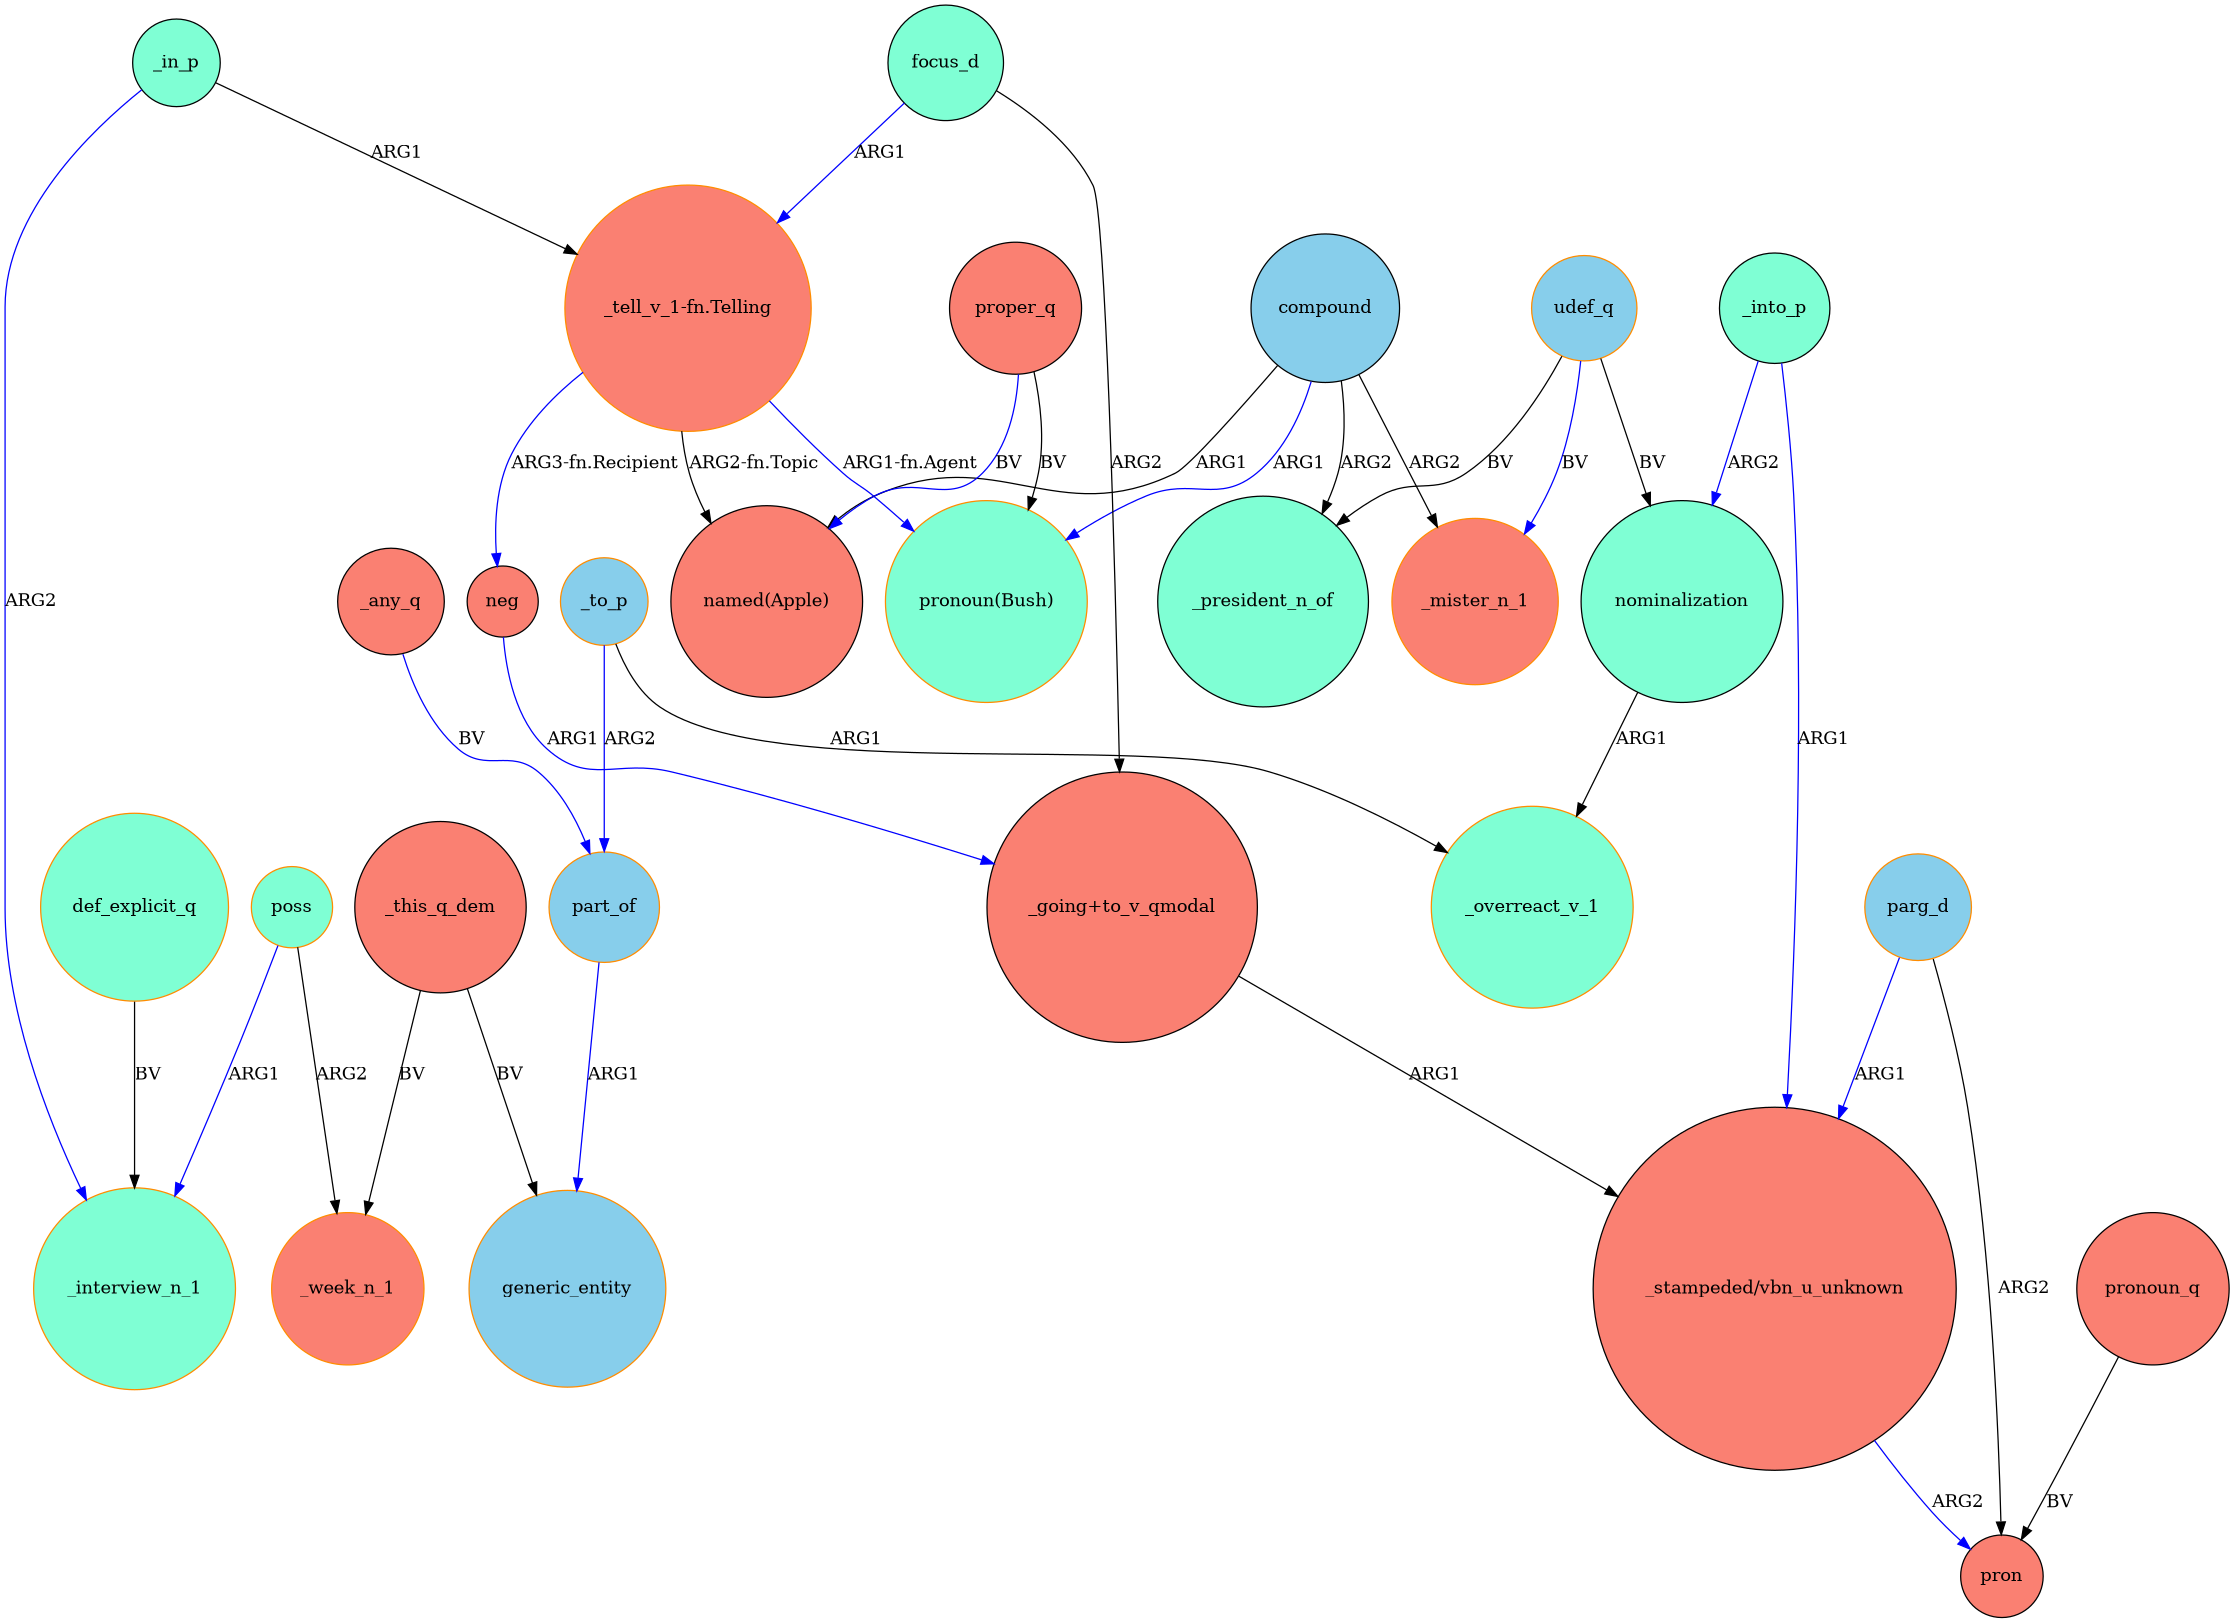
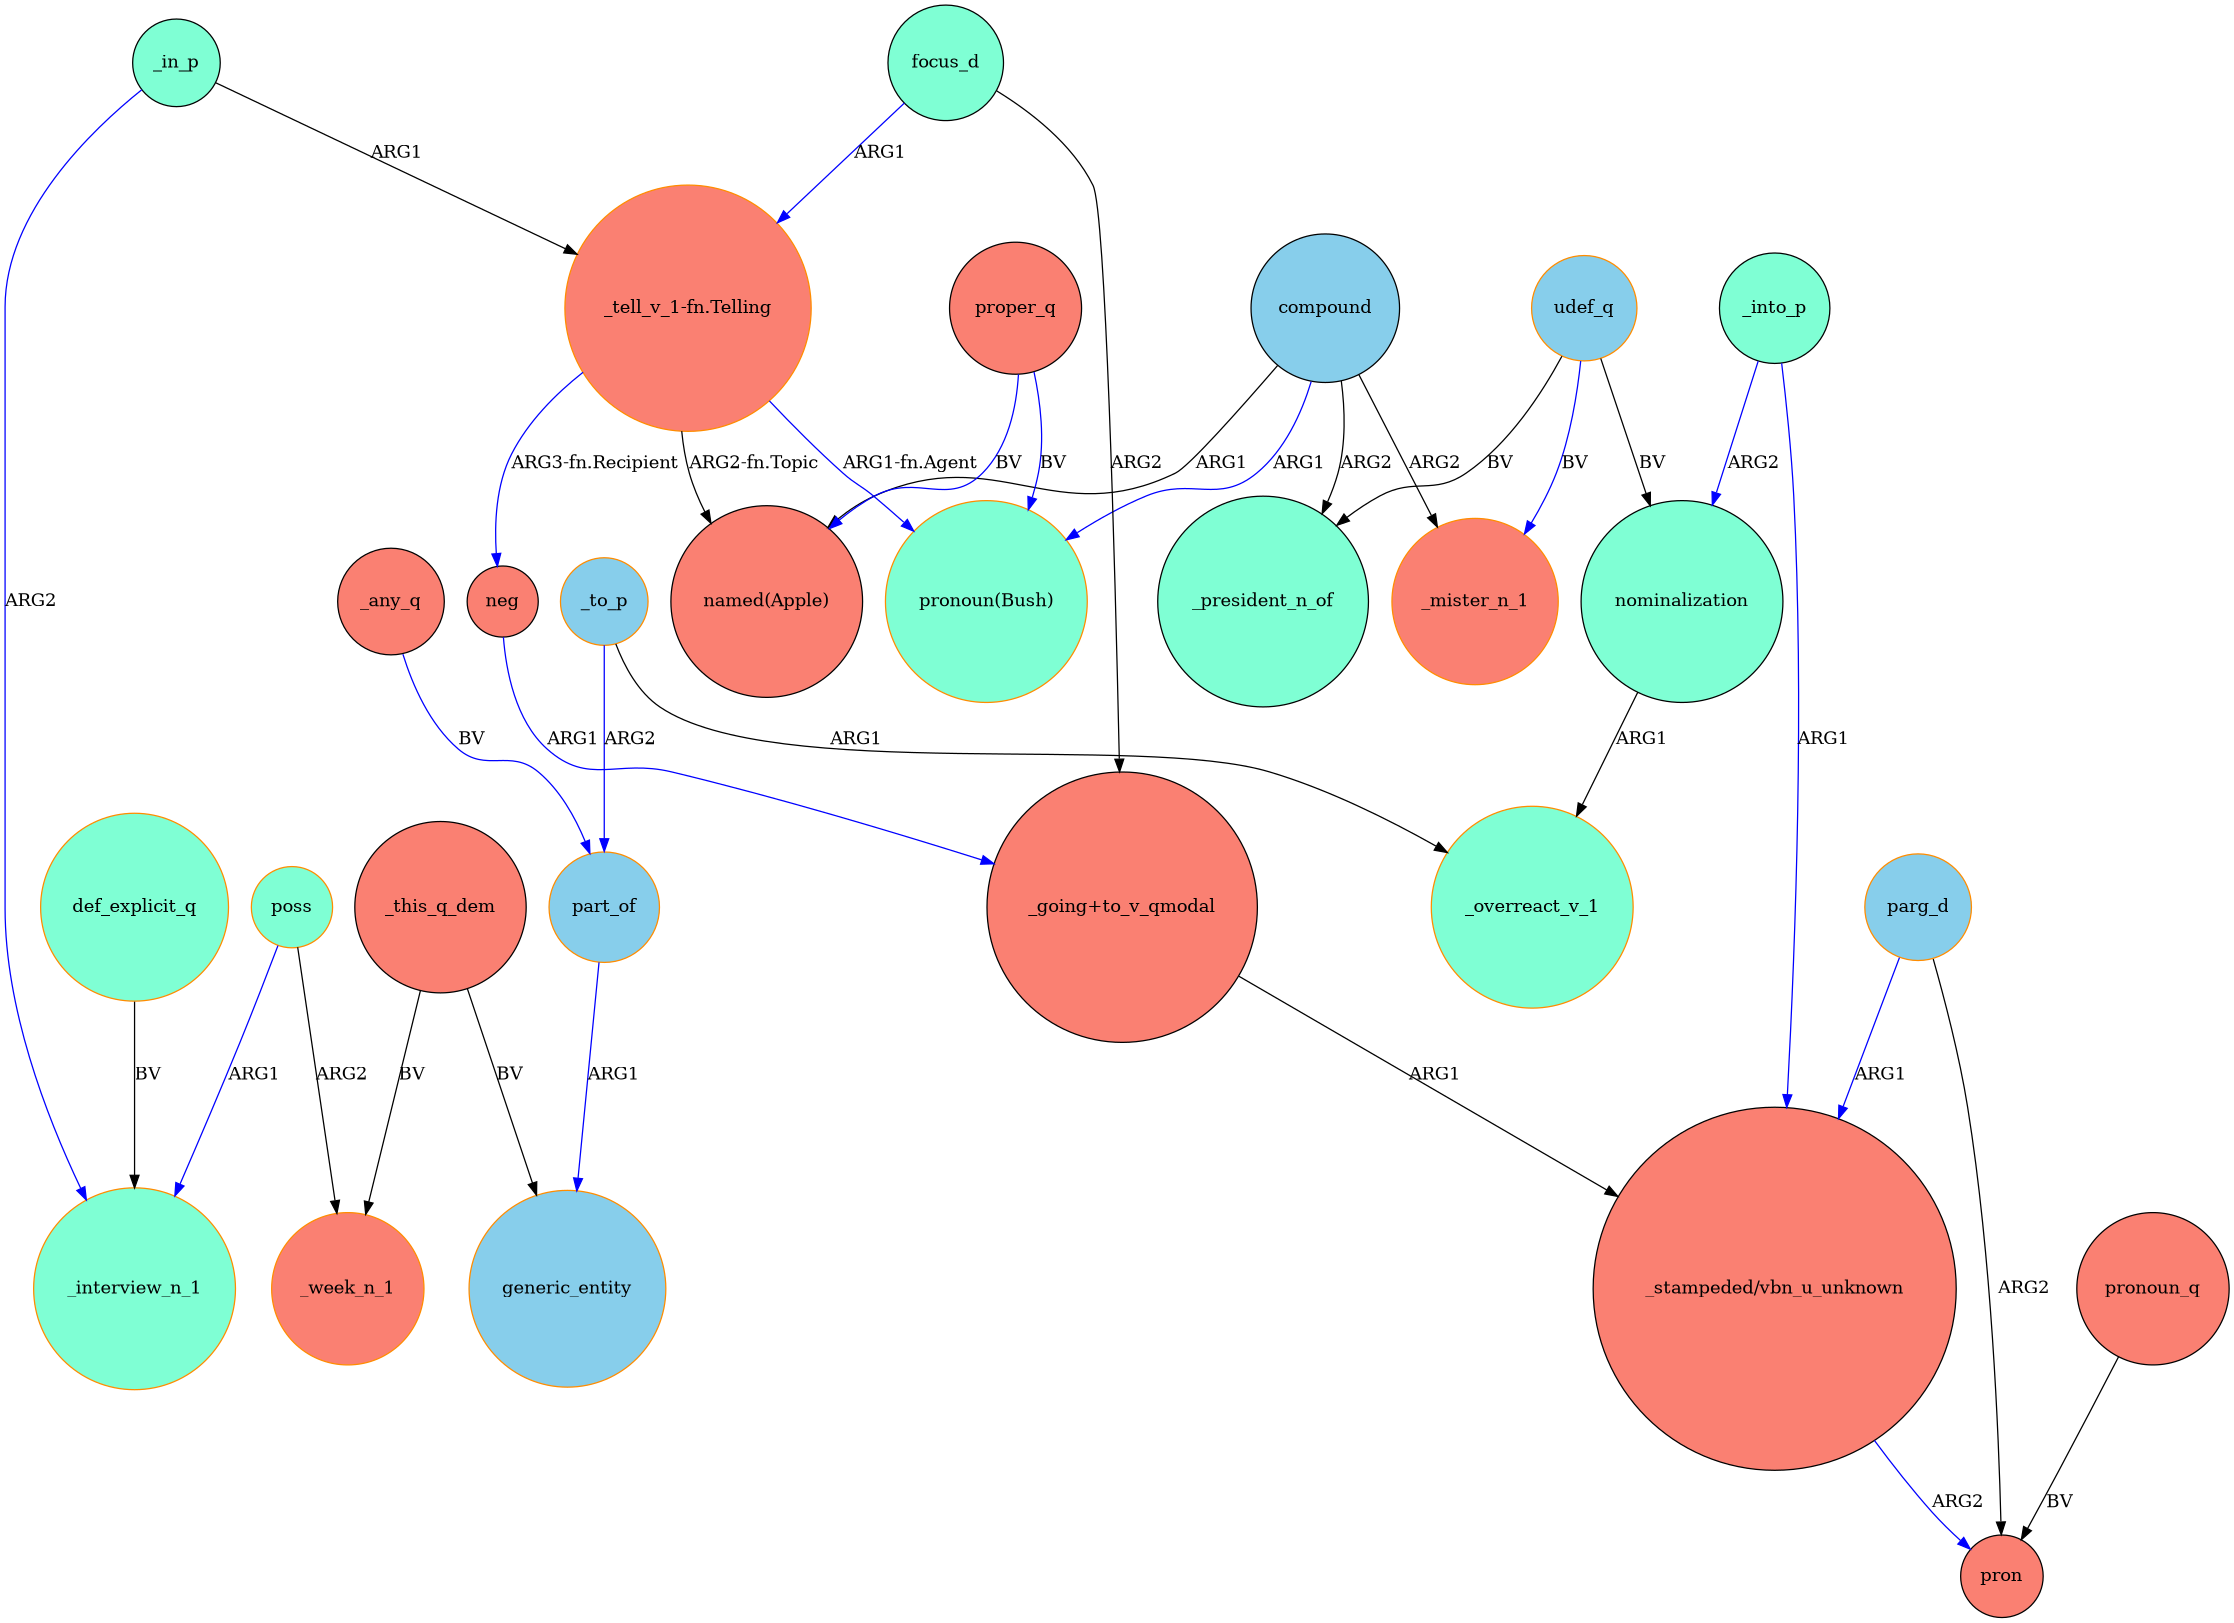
edge "proper_q" -> "pronoun(Bush)": color black -> blue
